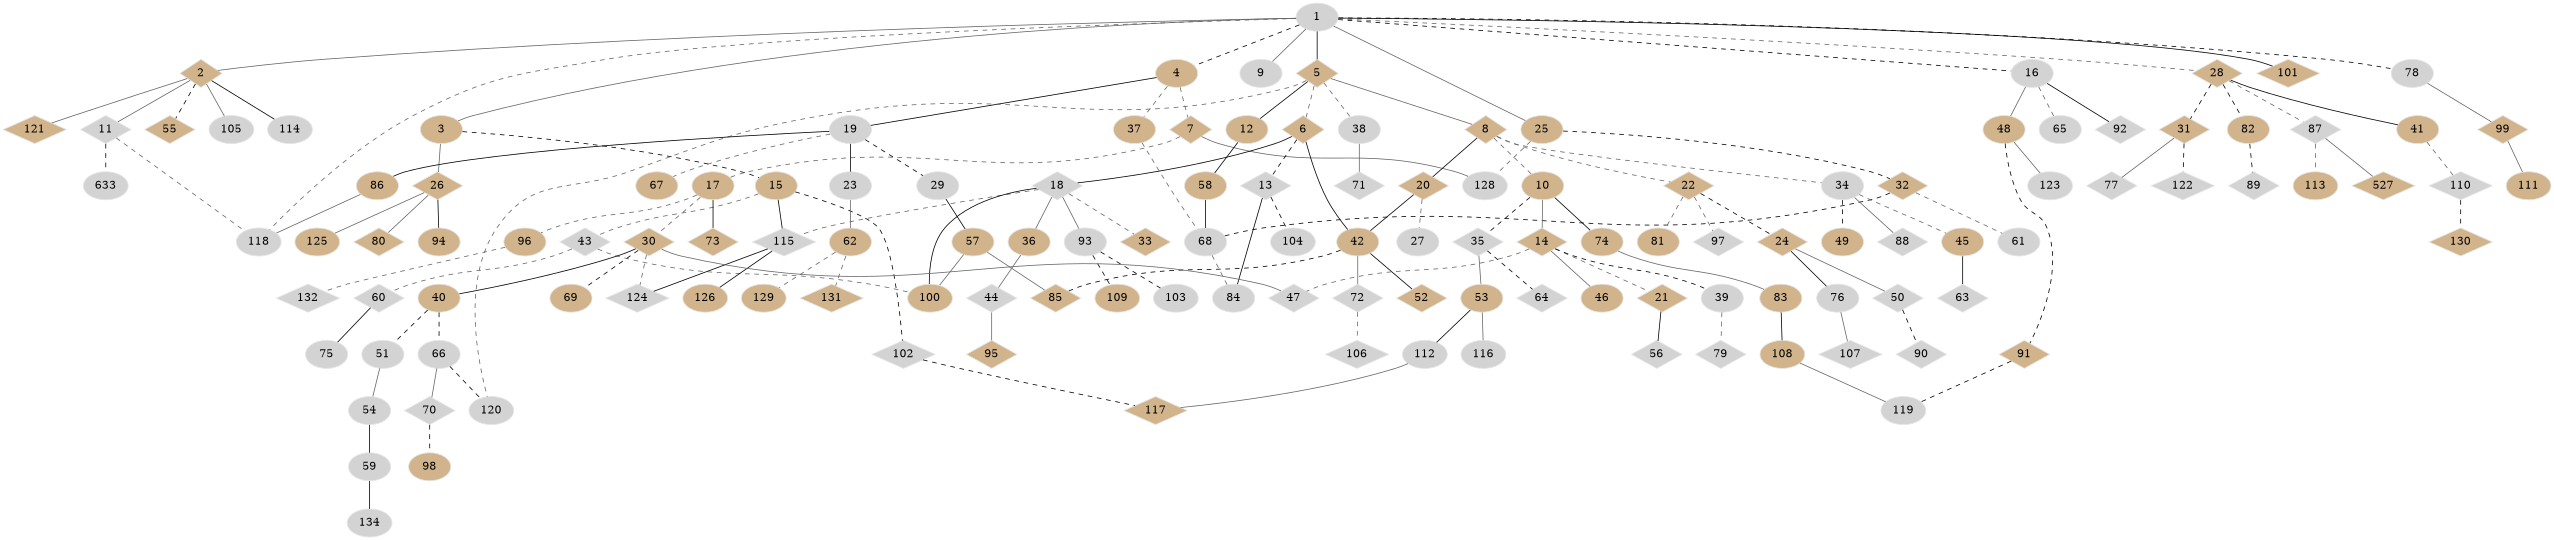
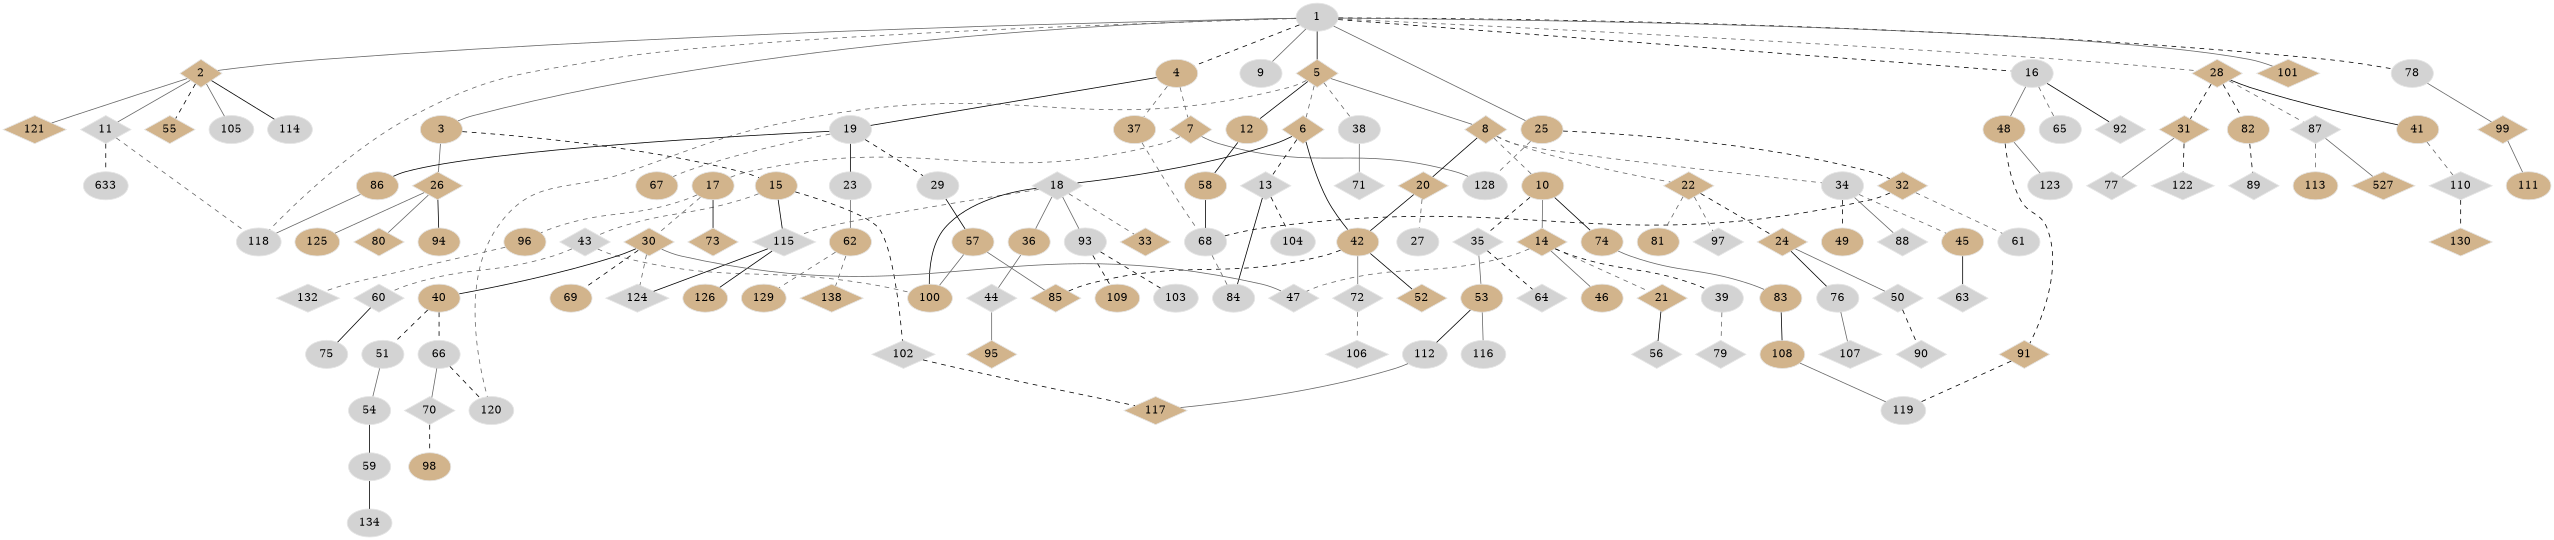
edge "1" -- "101": color black -> gray40
node "131": label "131" -> "138"
